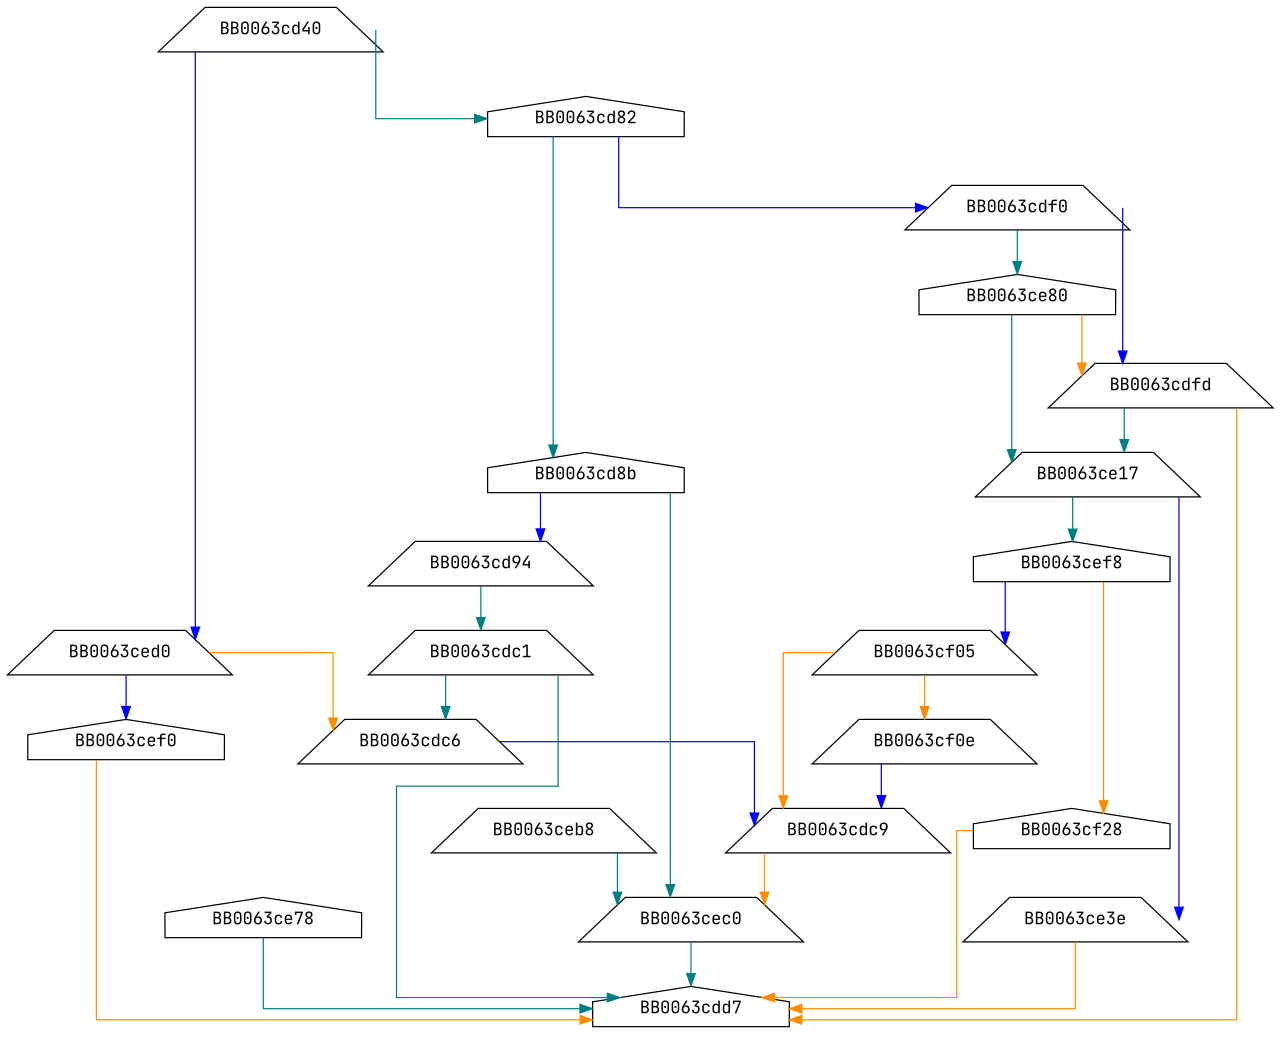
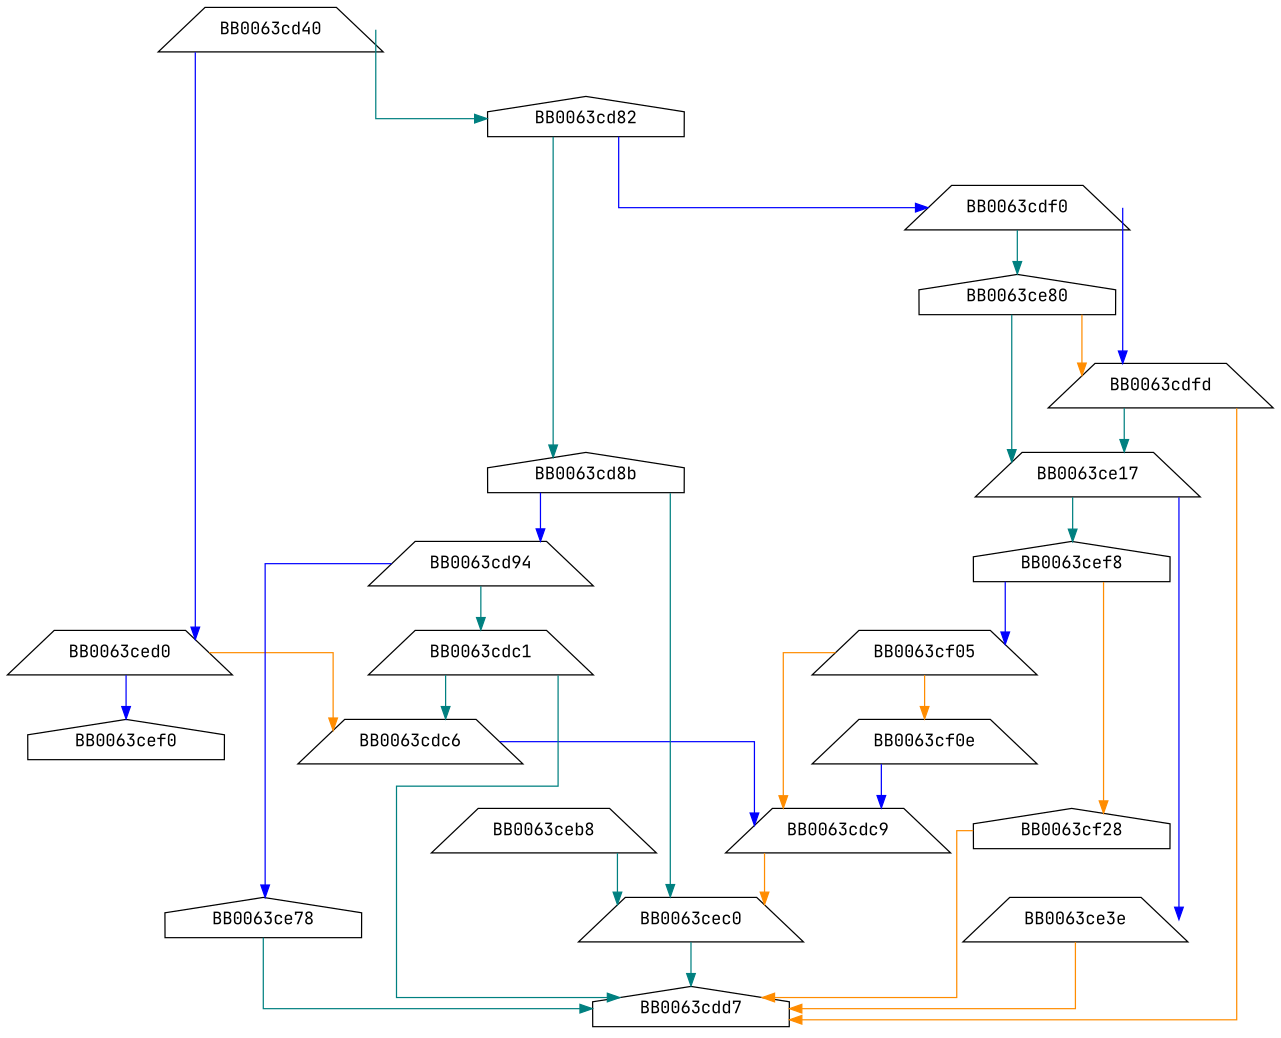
edge "BB0063cd94" -> "BB0063ce78": added
edge "BB0063cef0" -> "BB0063cdd7": removed
